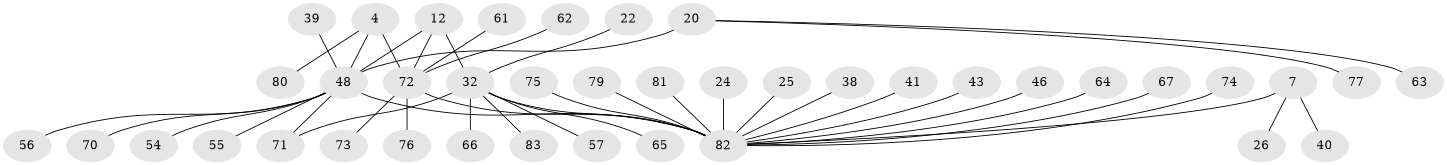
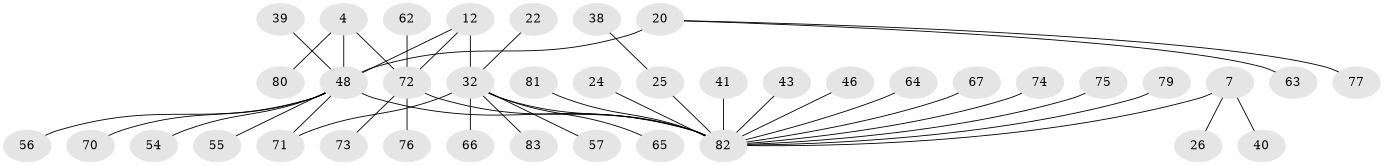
node "61": removed
edge "38" -- "82": now "38" -- "25"
